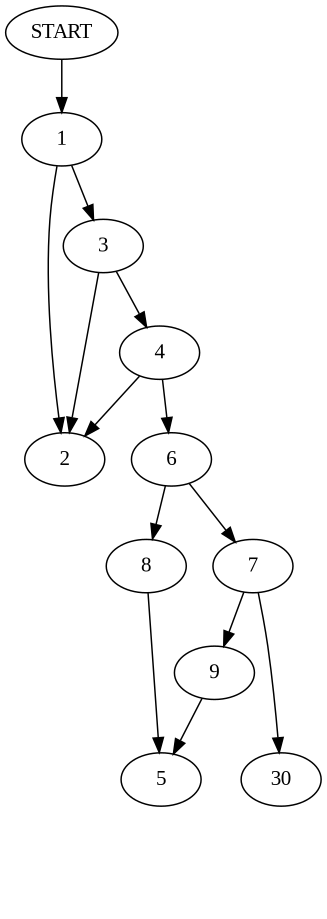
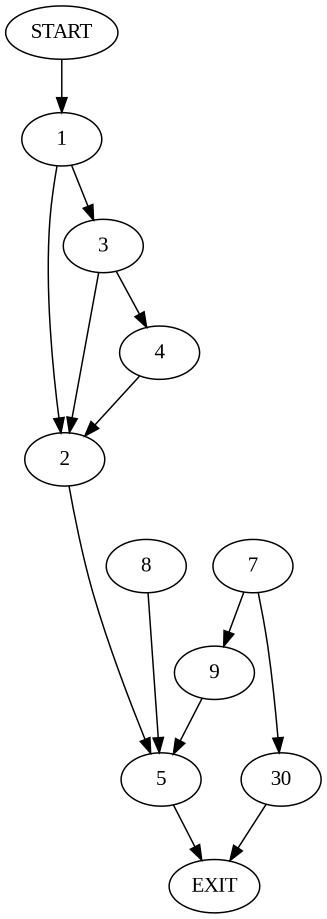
node "6": removed
edge "2" -> "5": added
node "EXIT": added
